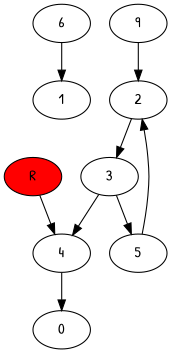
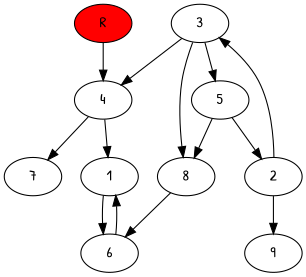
edge "9" -> "2": reversed
edge "4" -> "1": added
node "8": added
edge "1" -> "6": added
node "0": label "0" -> "7"
